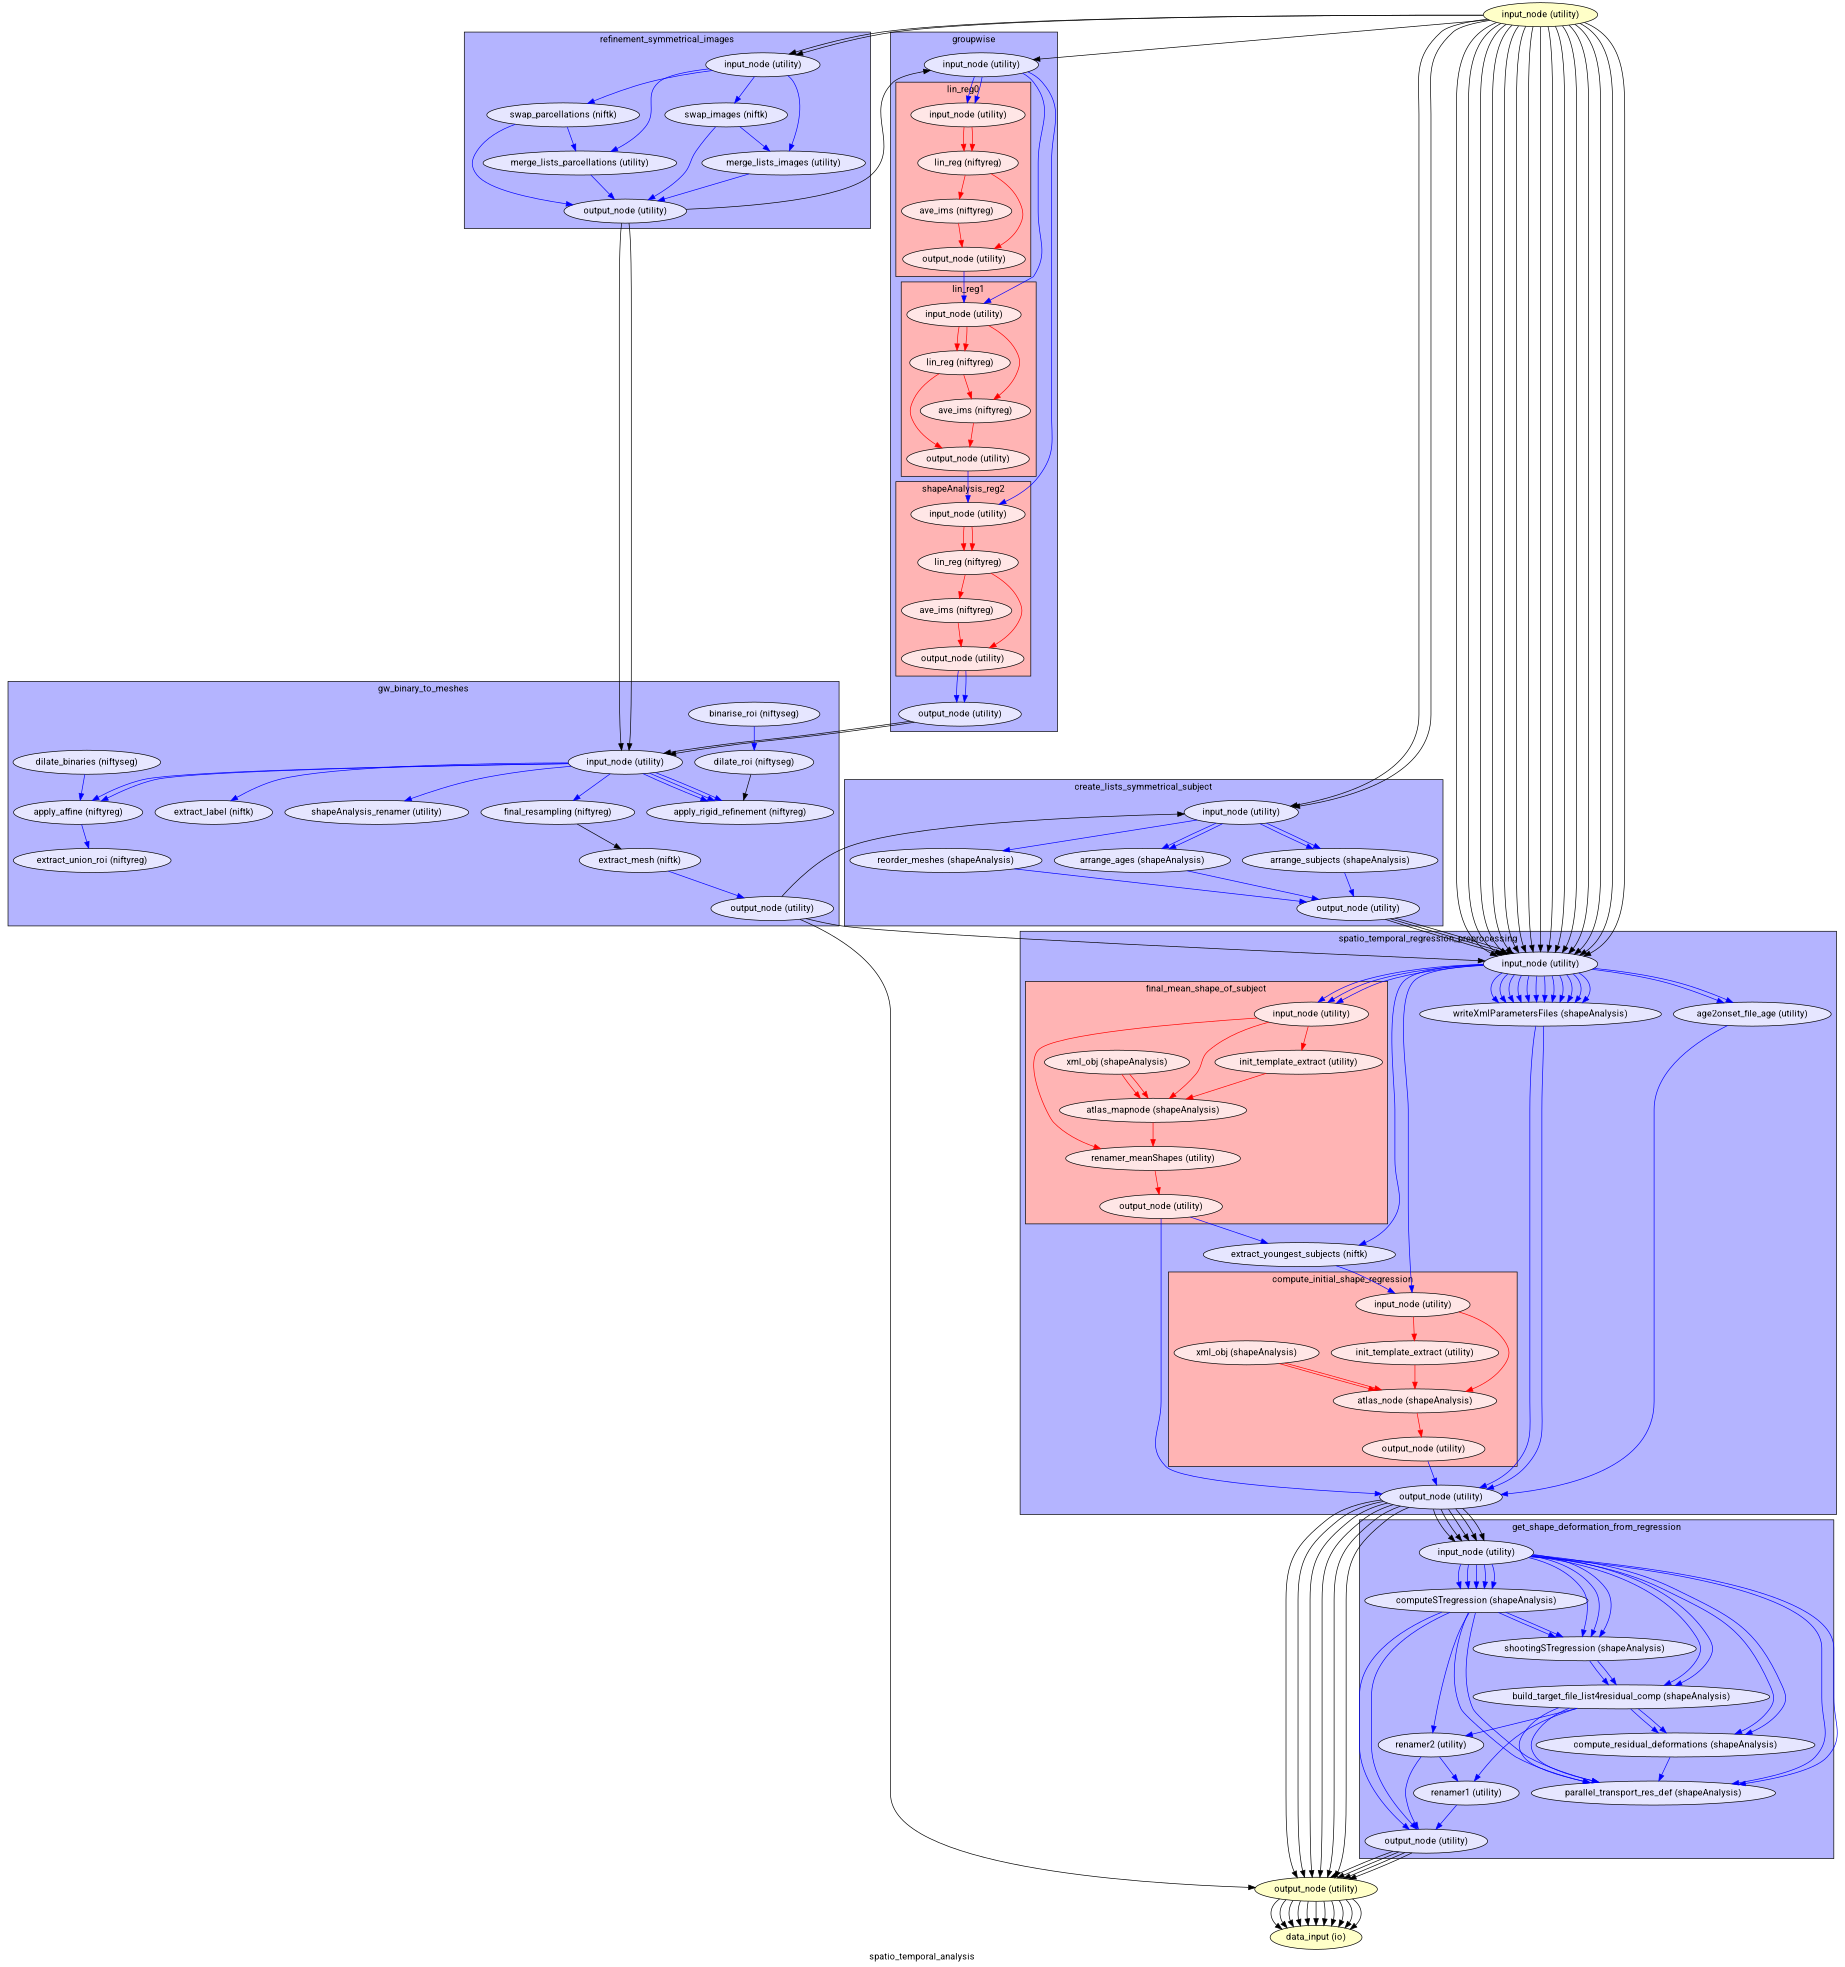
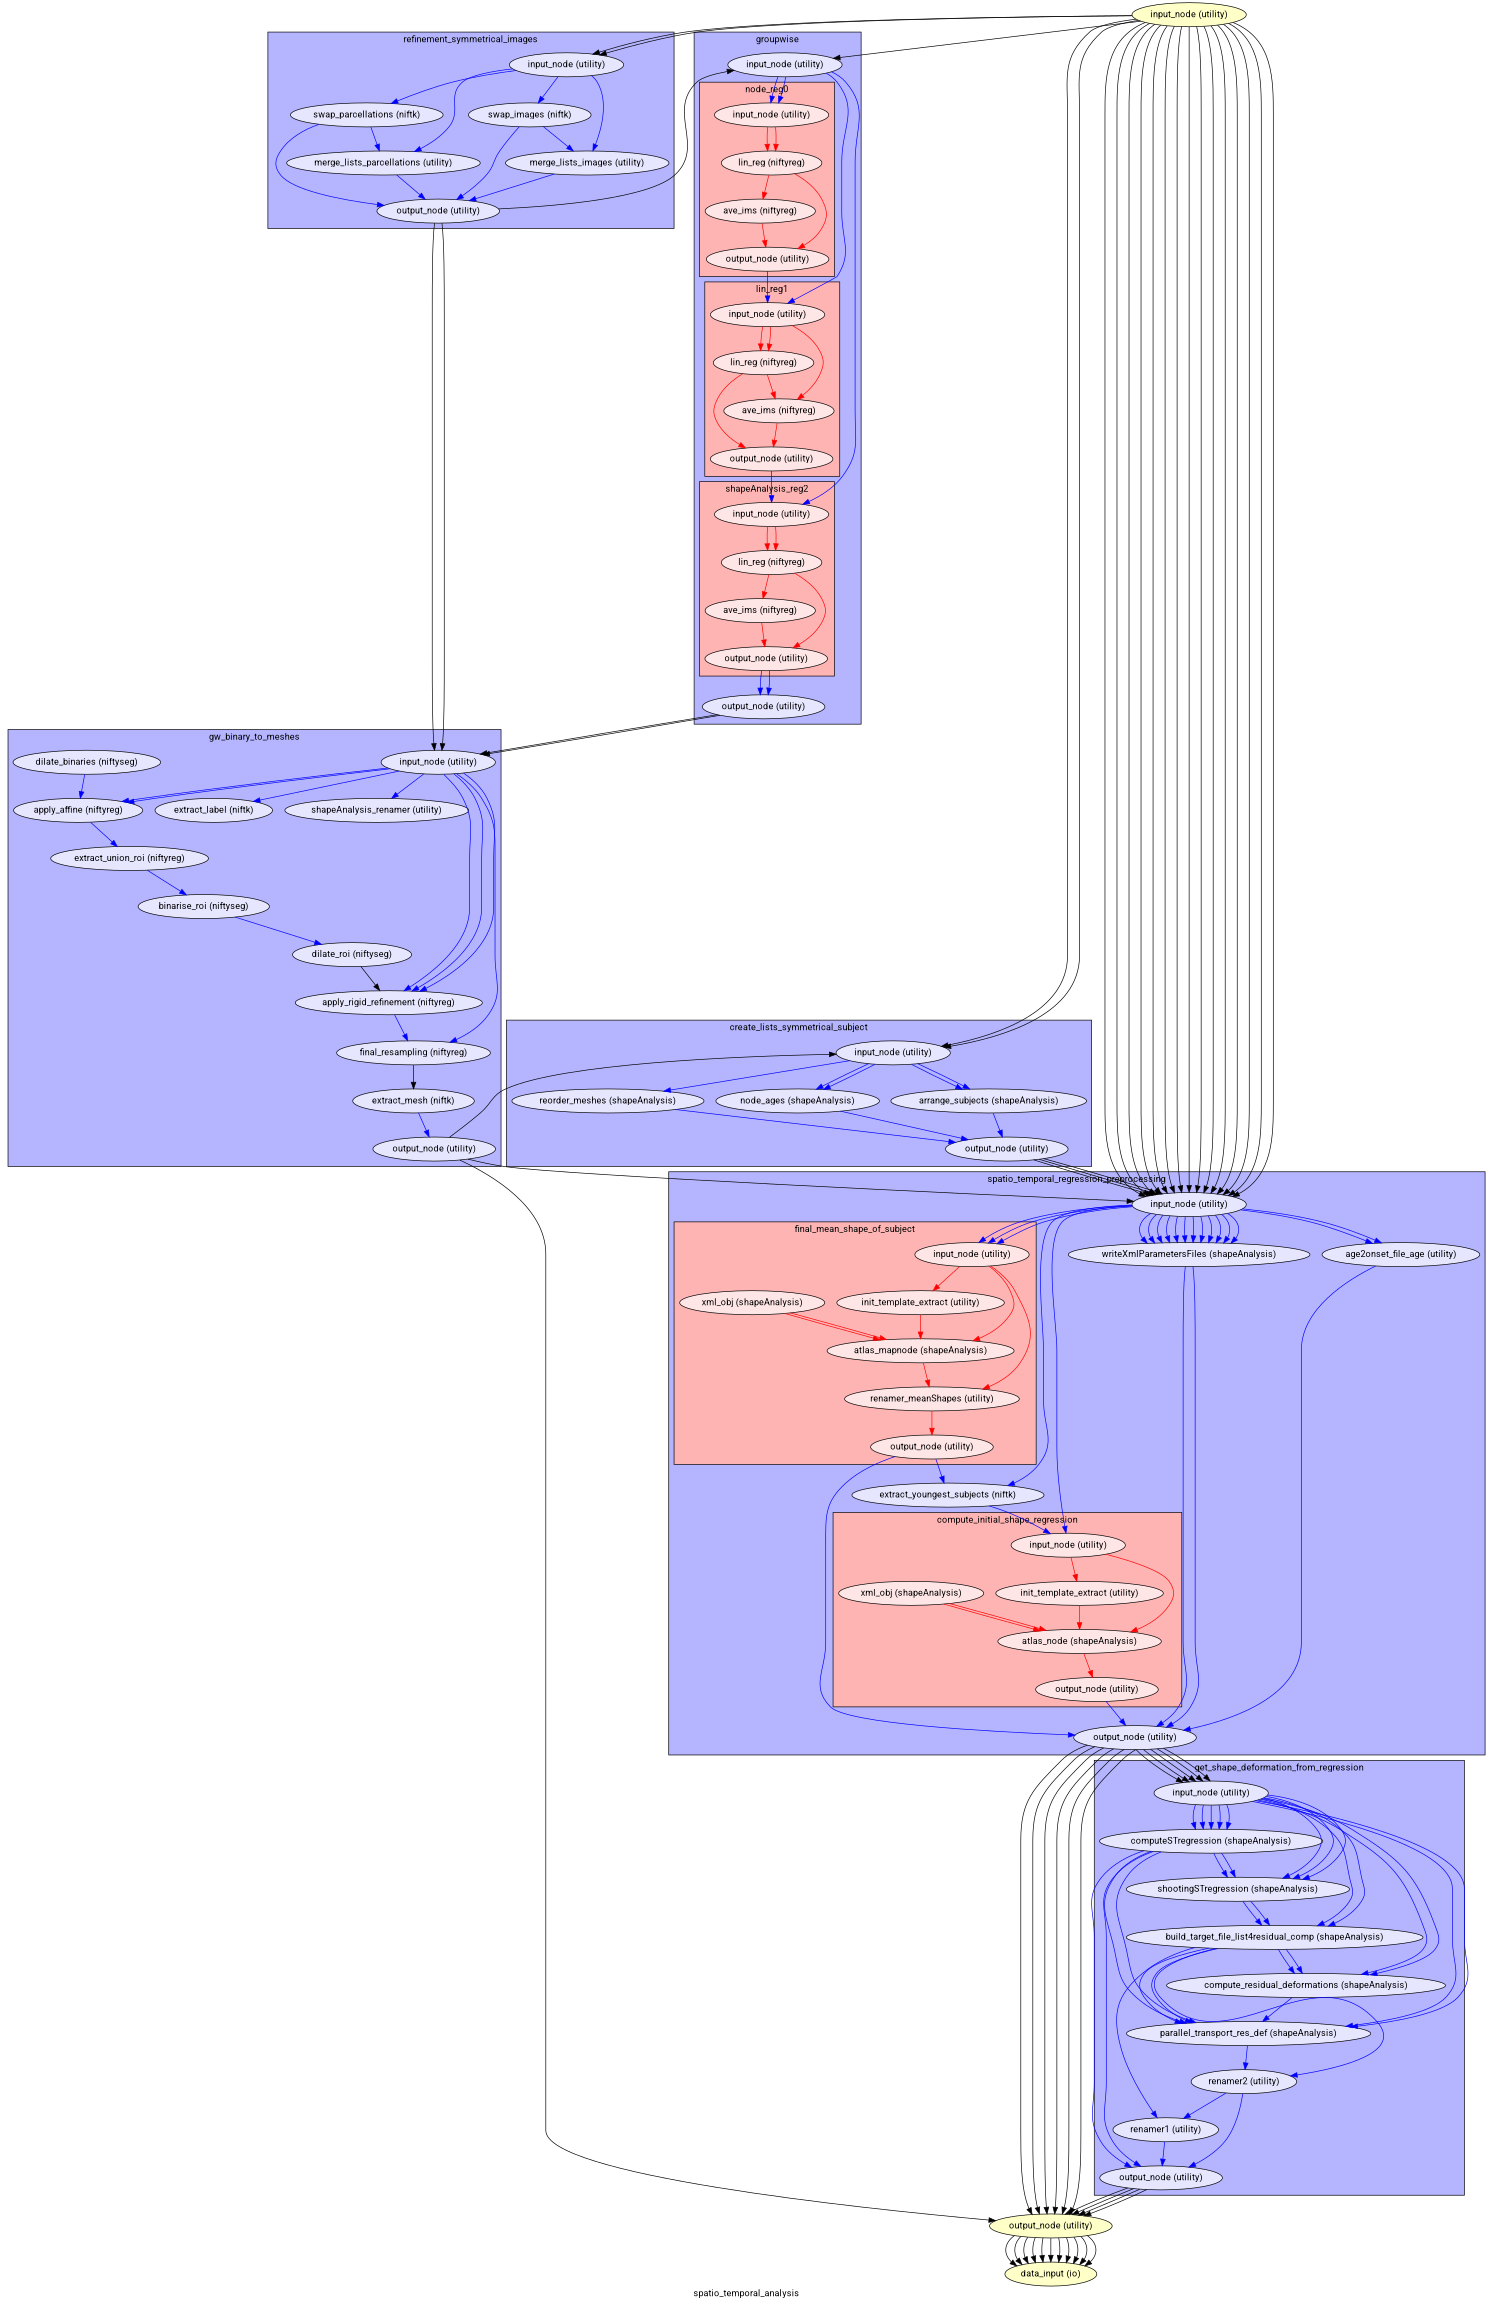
cluster "lin_reg0": label "lin_reg0" -> "node_reg0"
node "arrange_ages (shapeAnalysis)": label "arrange_ages (shapeAnalysis)" -> "node_ages (shapeAnalysis)"
edge "extract_union_roi (niftyreg)" -> "binarise_roi (niftyseg)": added
edge "apply_rigid_refinement (niftyreg)" -> "final_resampling (niftyreg)": added
edge "computeSTregression (shapeAnalysis)" -> "renamer2 (utility)": now "parallel_transport_res_def (shapeAnalysis)" -> "renamer2 (utility)"
